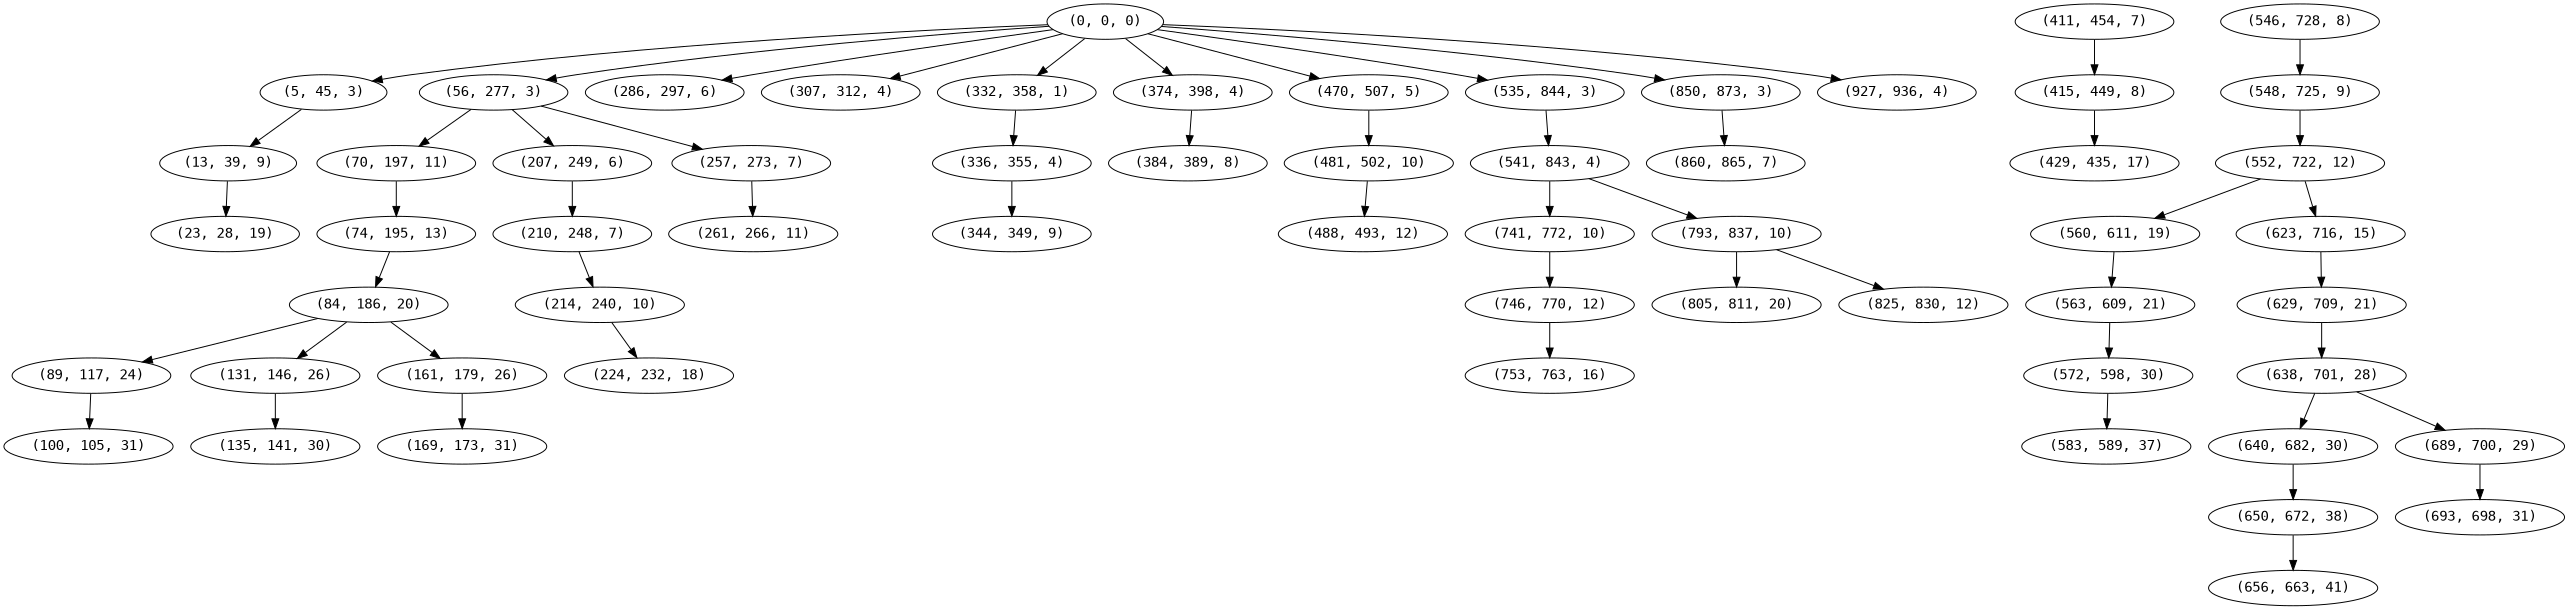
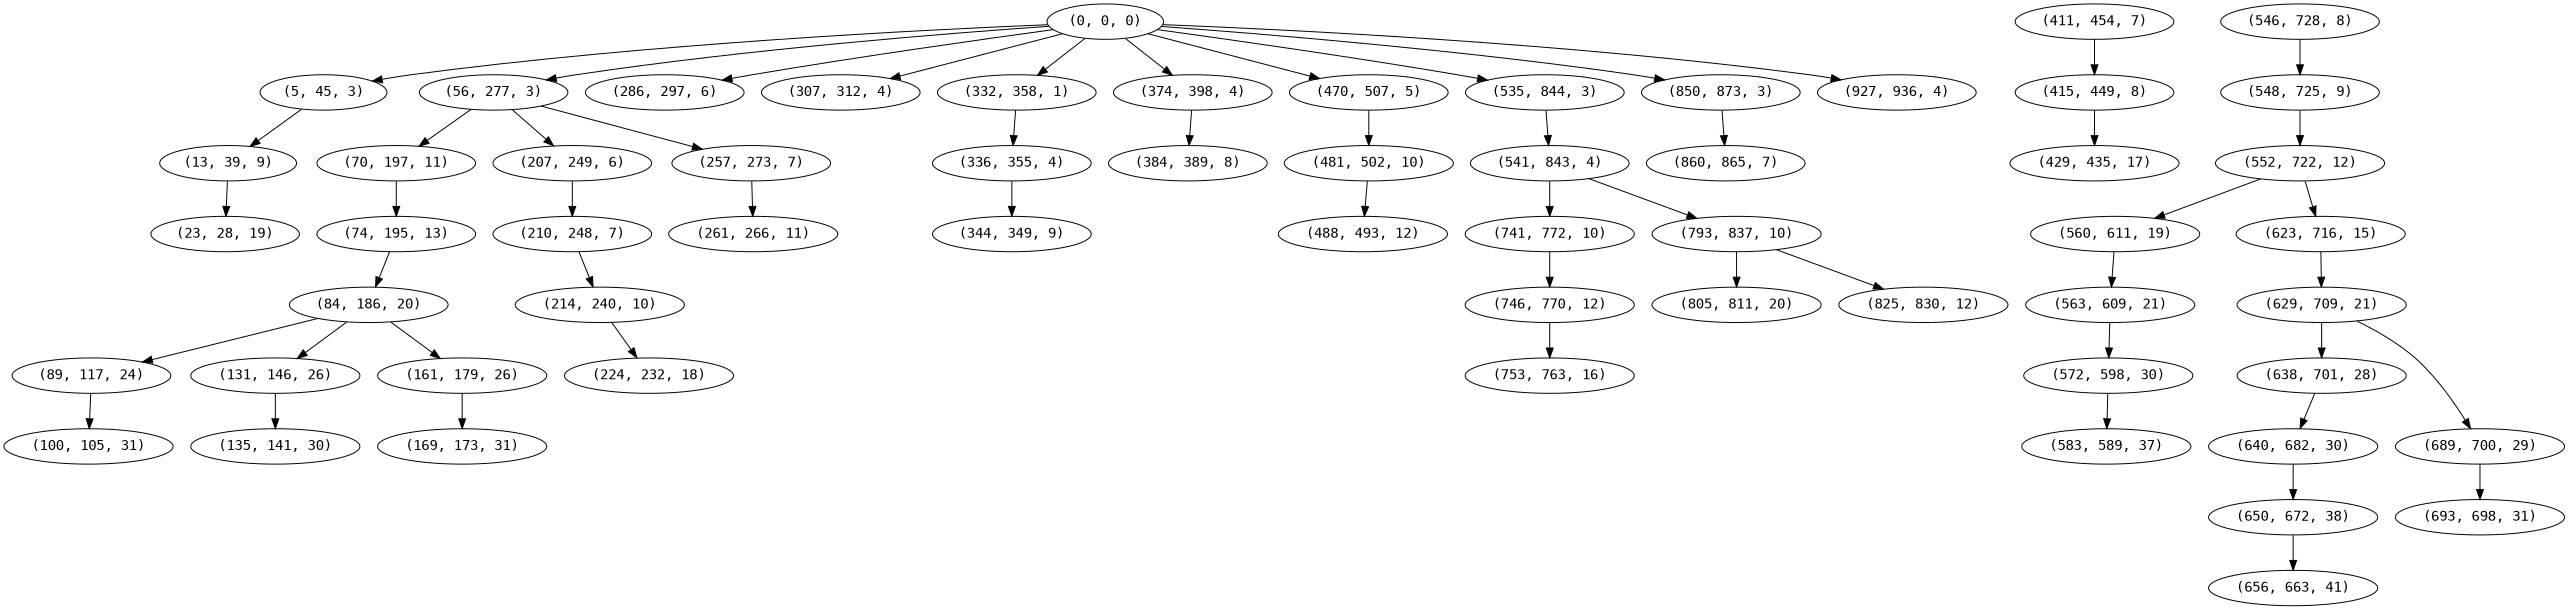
edge "(638, 701, 28)" -> "(689, 700, 29)": now "(629, 709, 21)" -> "(689, 700, 29)"
